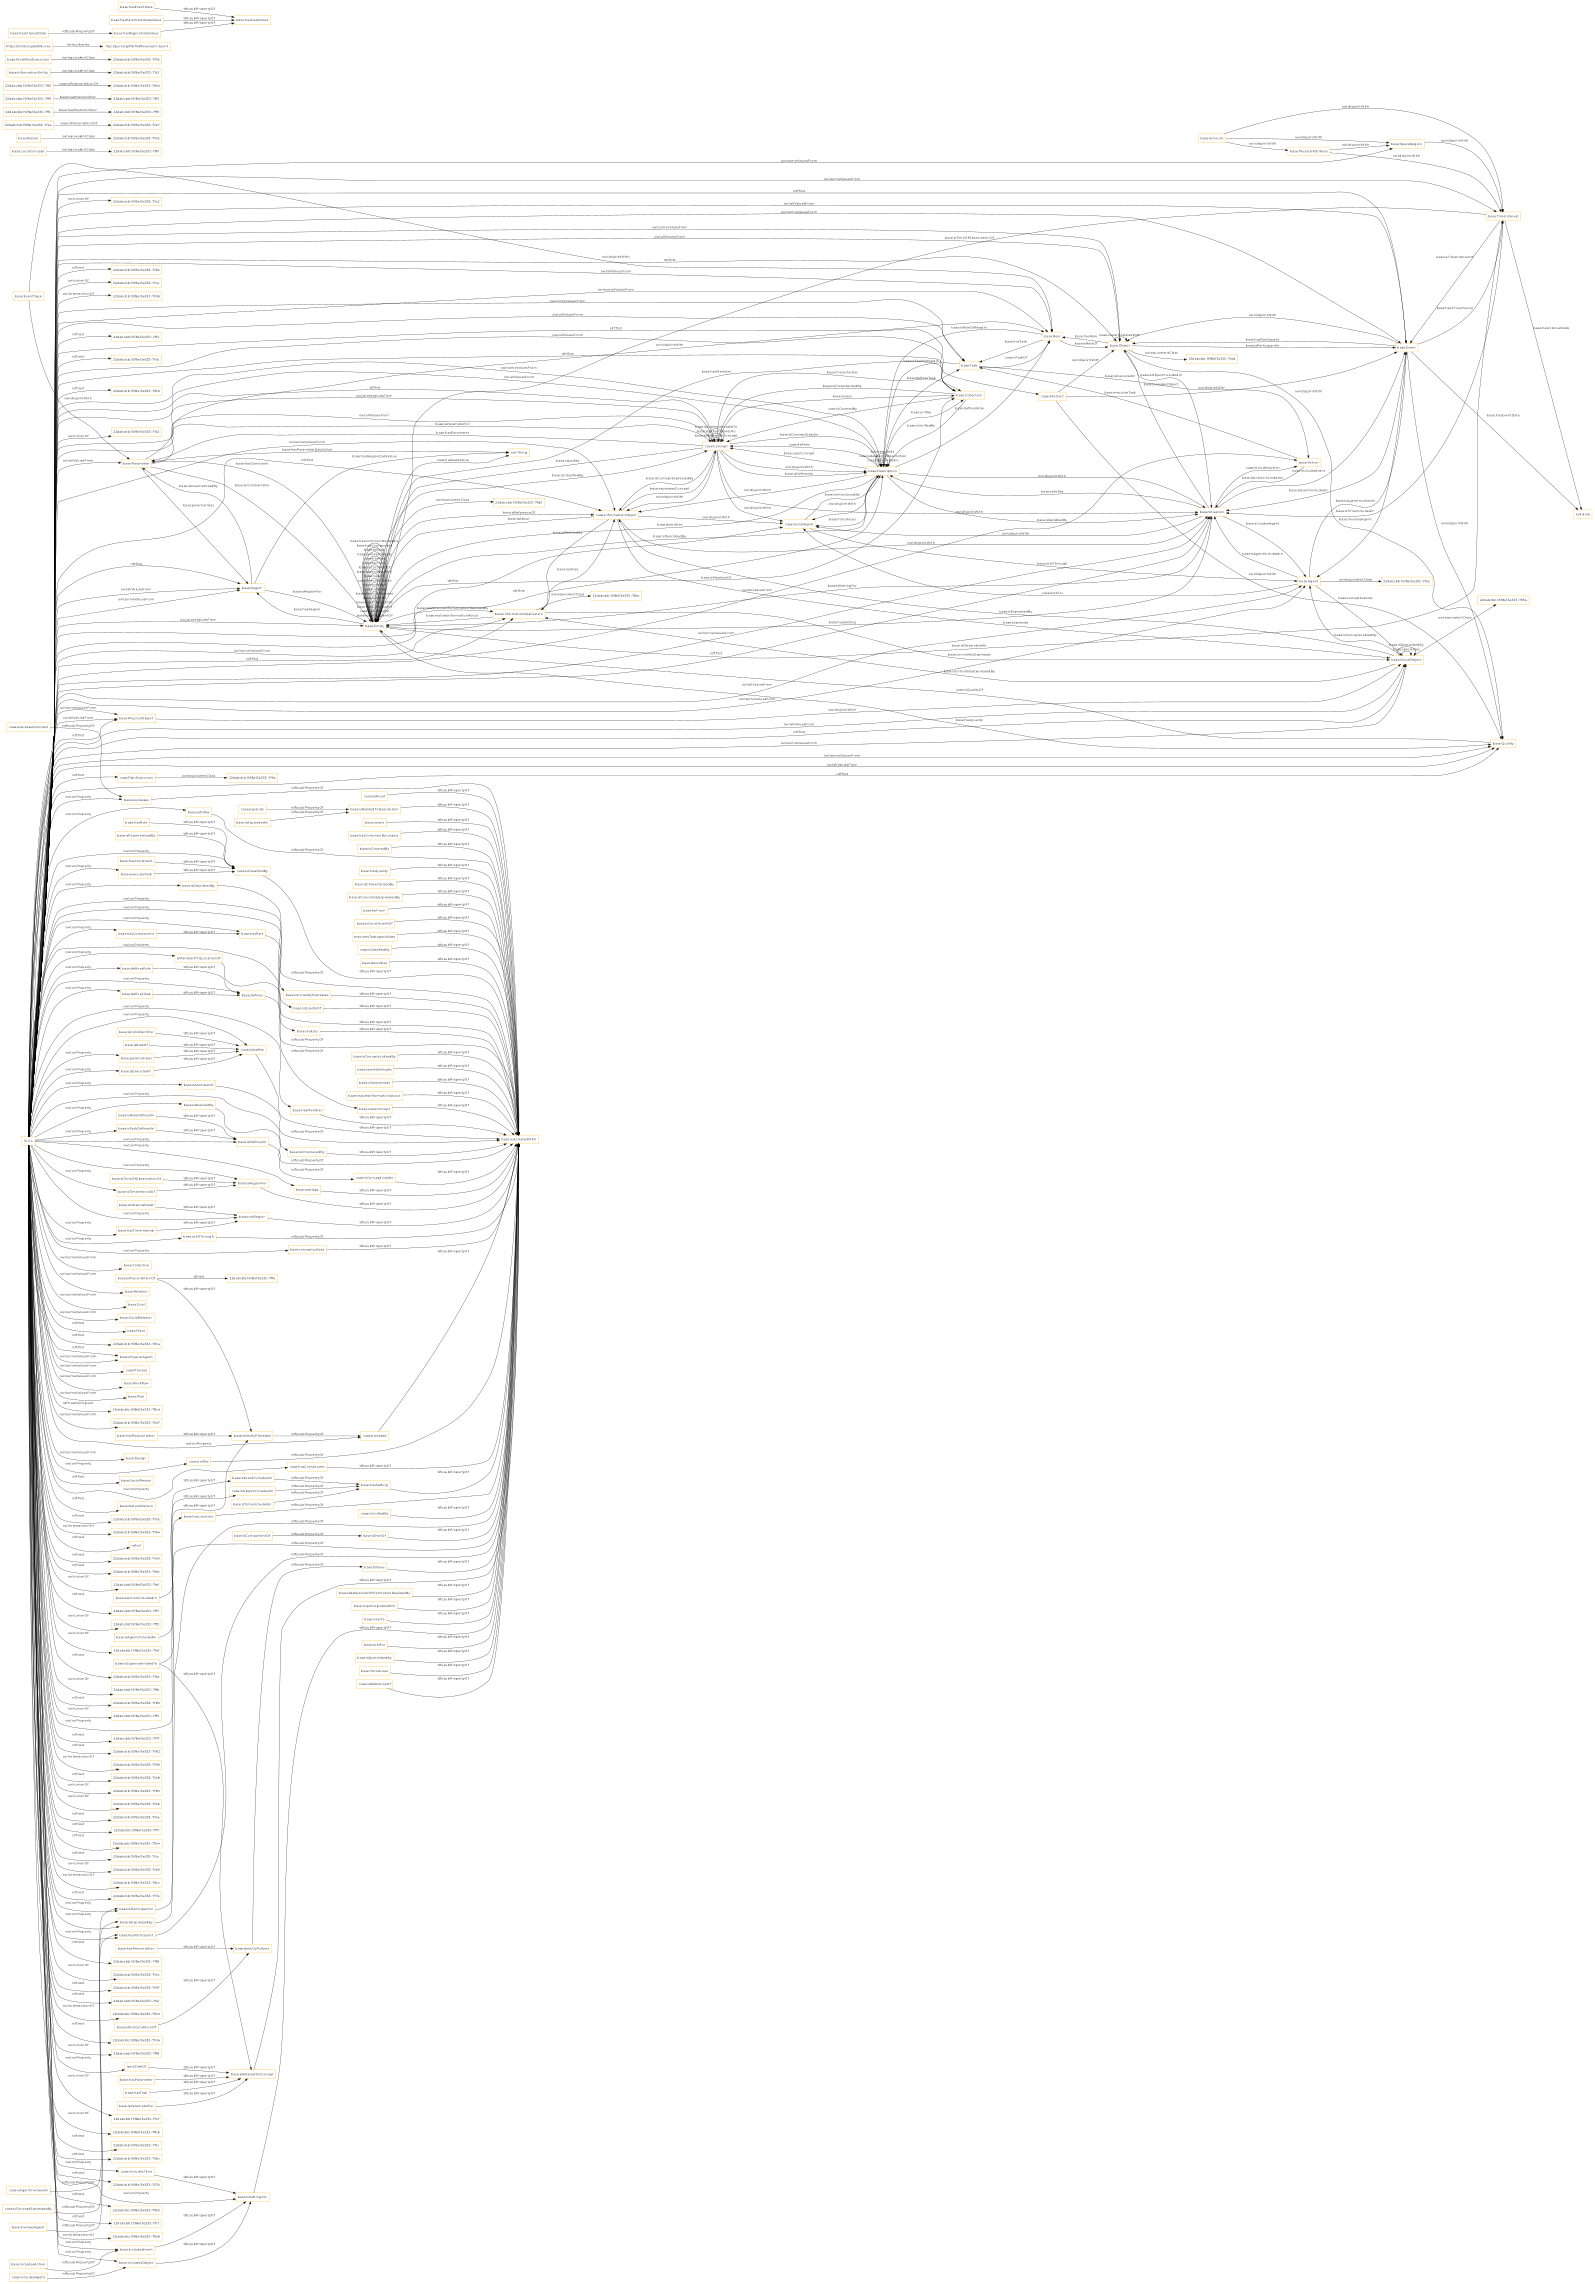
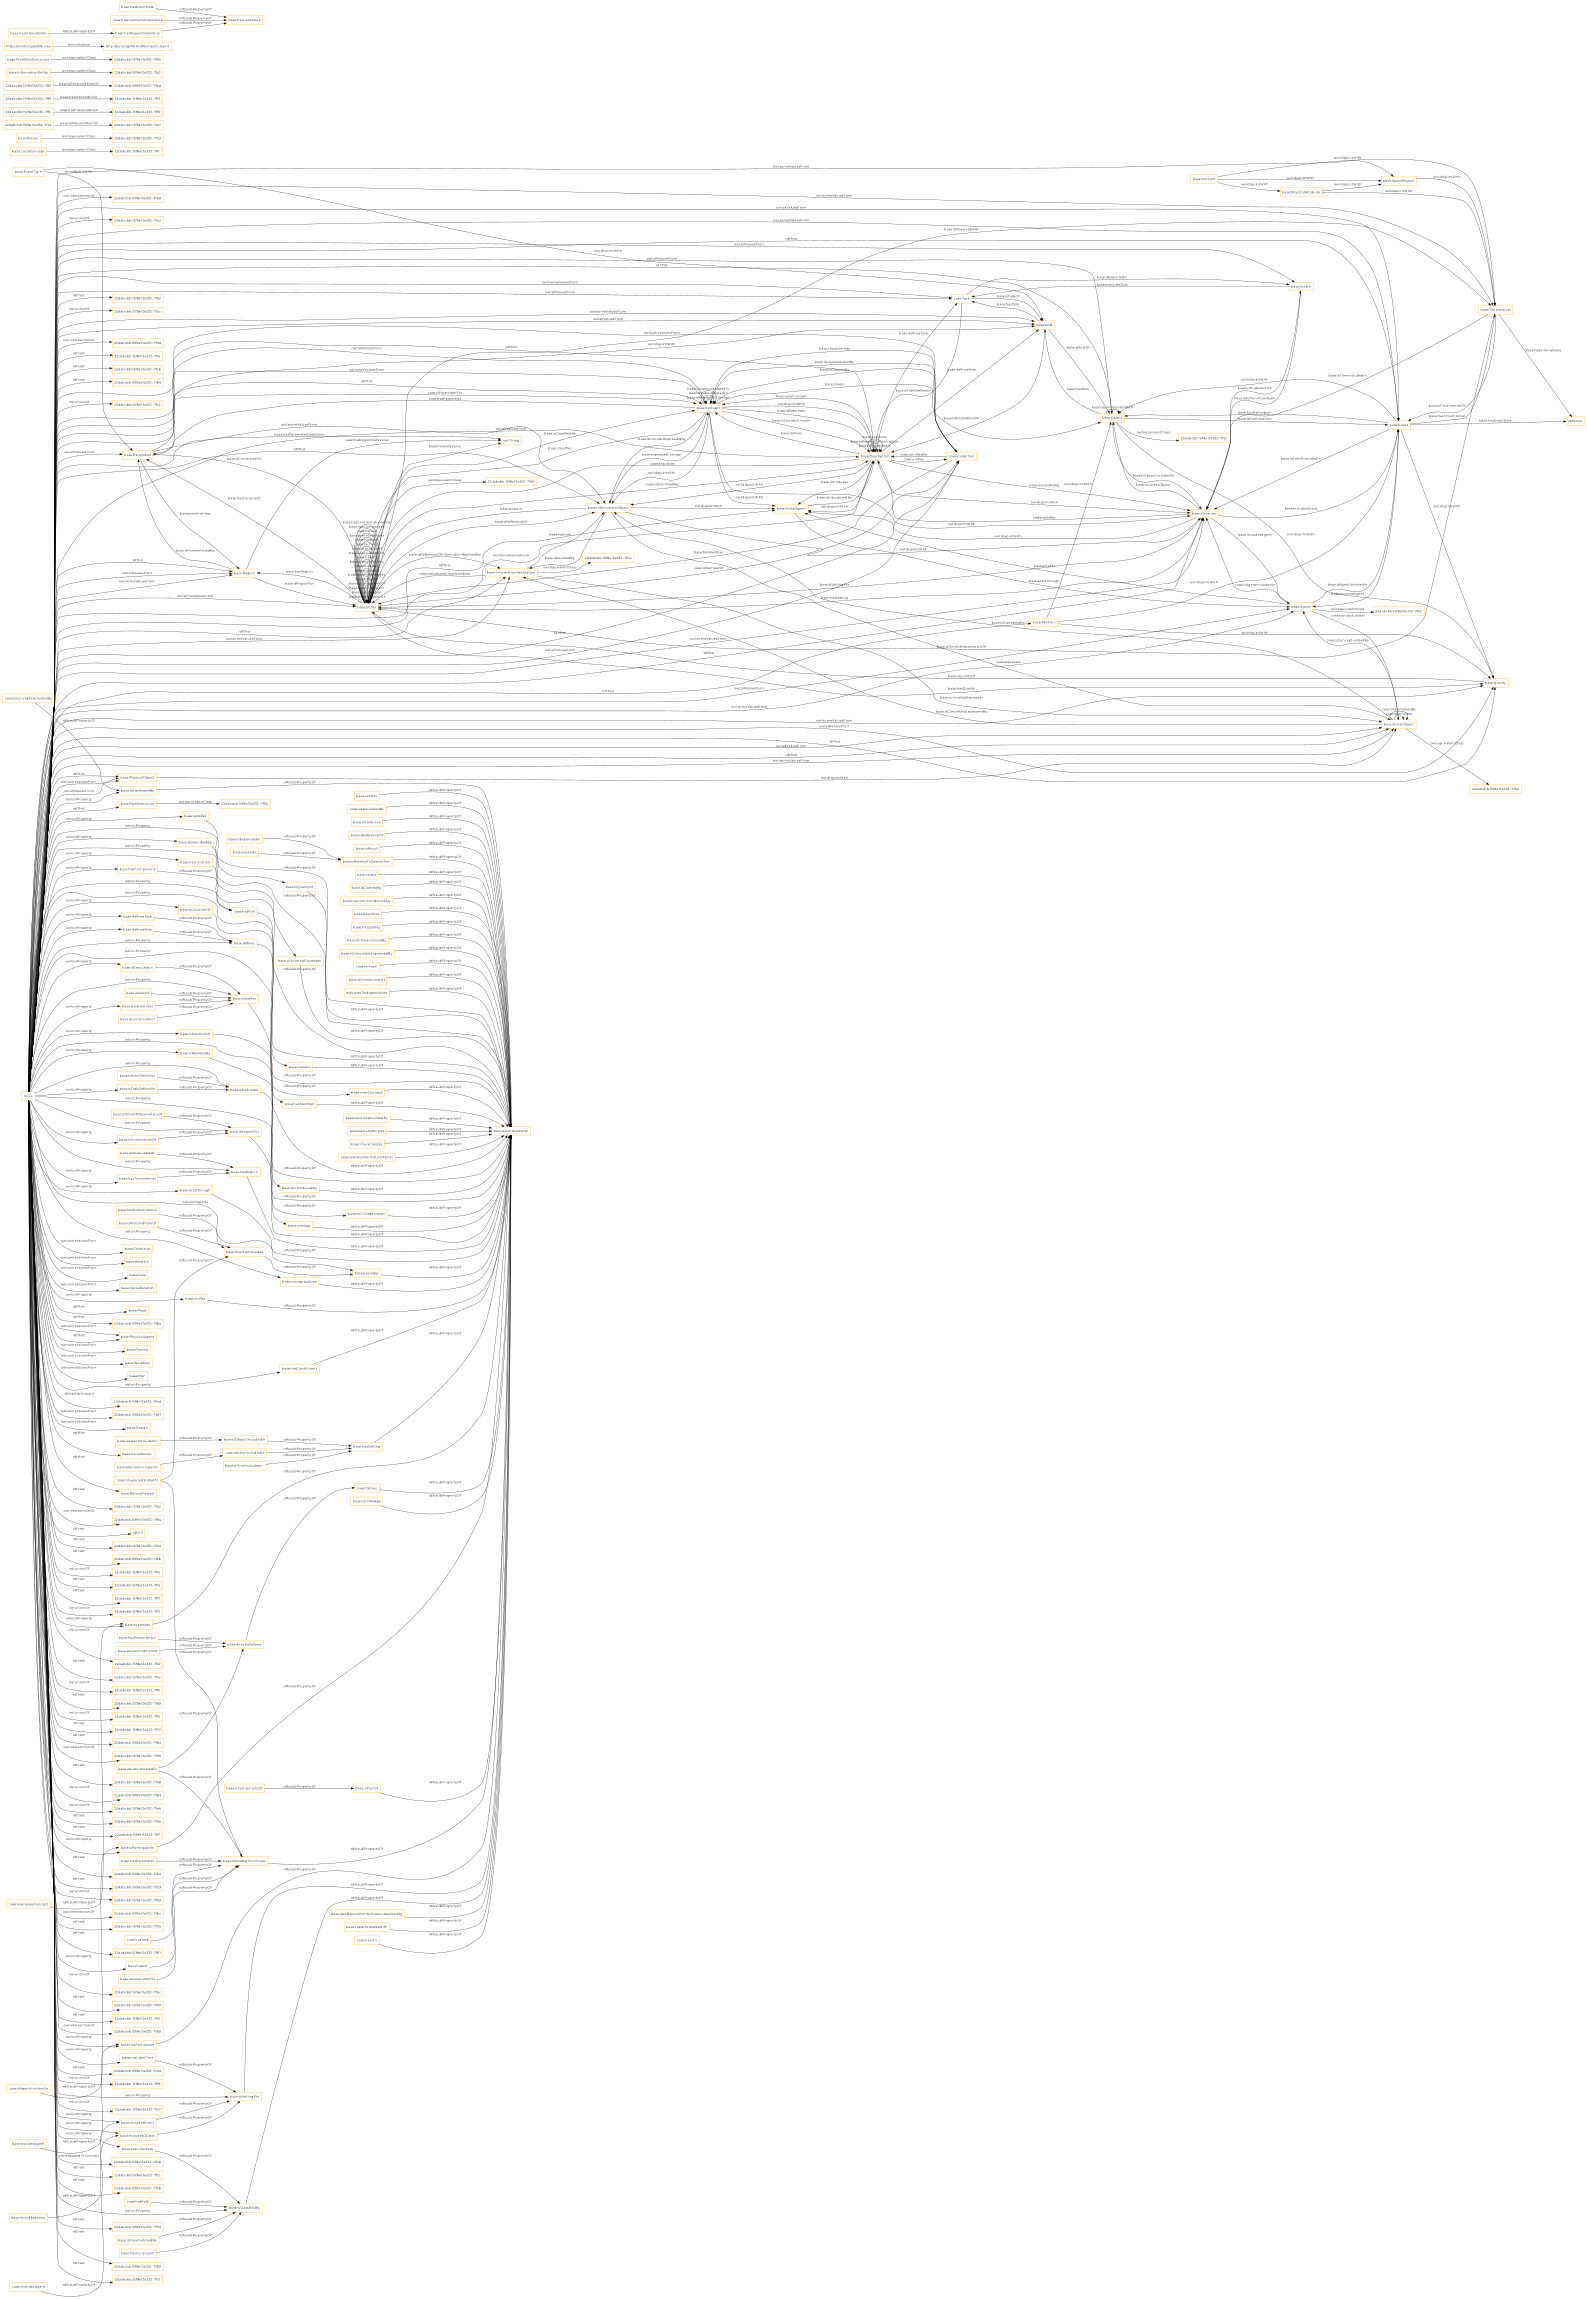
node "base:isSatisfiedBy": removed
node "isMemberOf:isLocationOf": label "isMemberOf:isLocationOf" -> "base:isLocationOf"
edge "base:isPreconditionOf" -> "22dabcbb:15f8e13e333:-7ffa": now "NULL" -> "22dabcbb:15f8e13e333:-7ffa"
node "base:isSubordinatedTo": added
edge "NULL" -> "22dabcbb:15f8e13e333:-7fbb": label "owl:unionOf" -> "owl:isRelatedToConcept"
